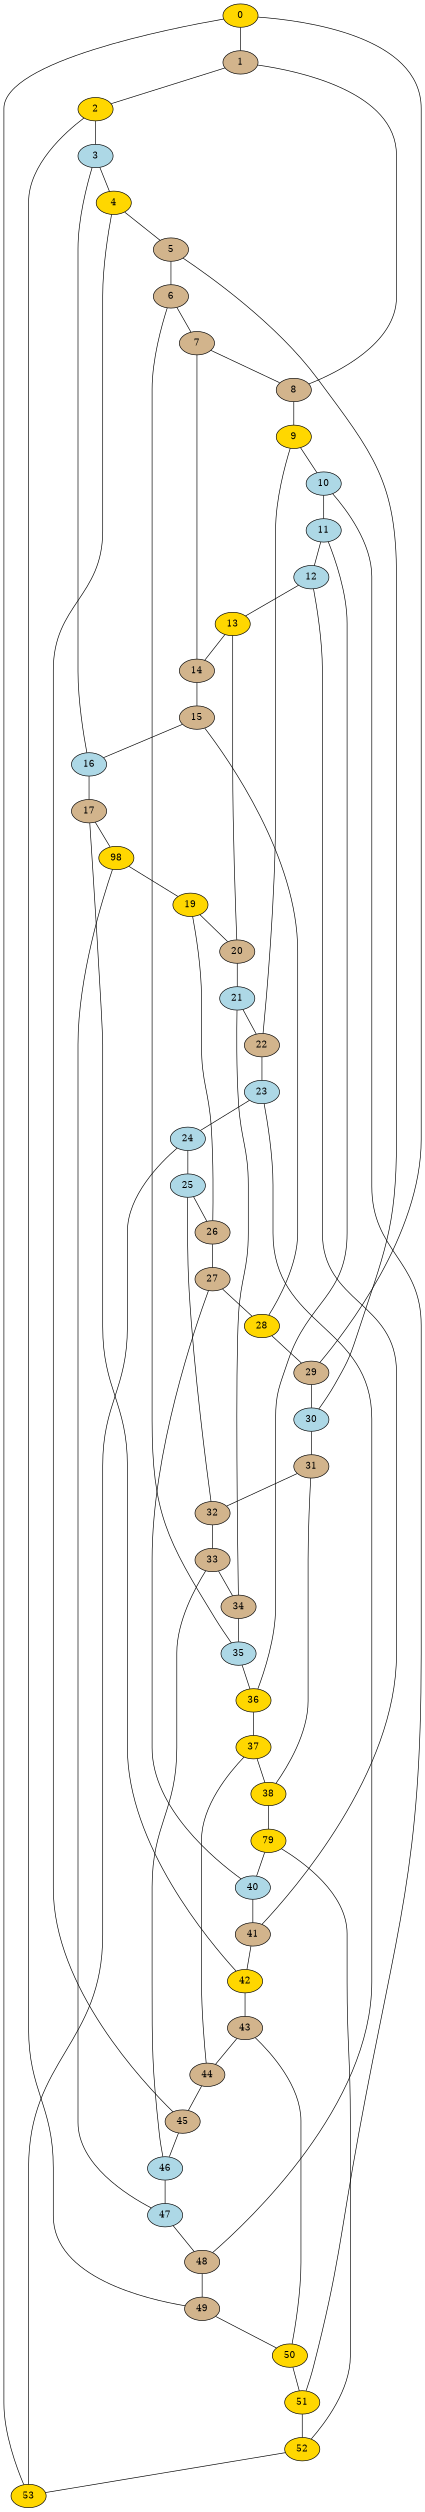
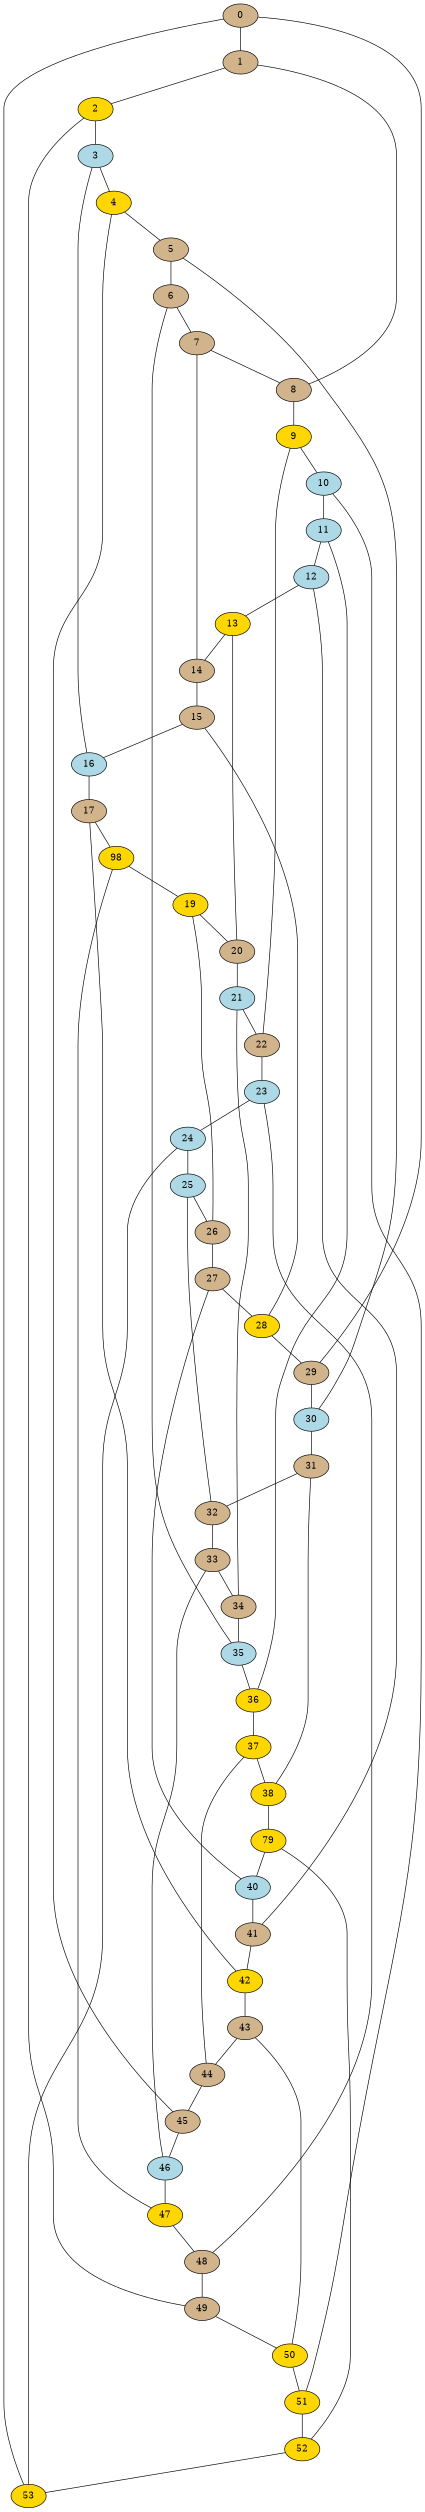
node "0": fillcolor gold -> tan
node "47": fillcolor lightblue -> gold
